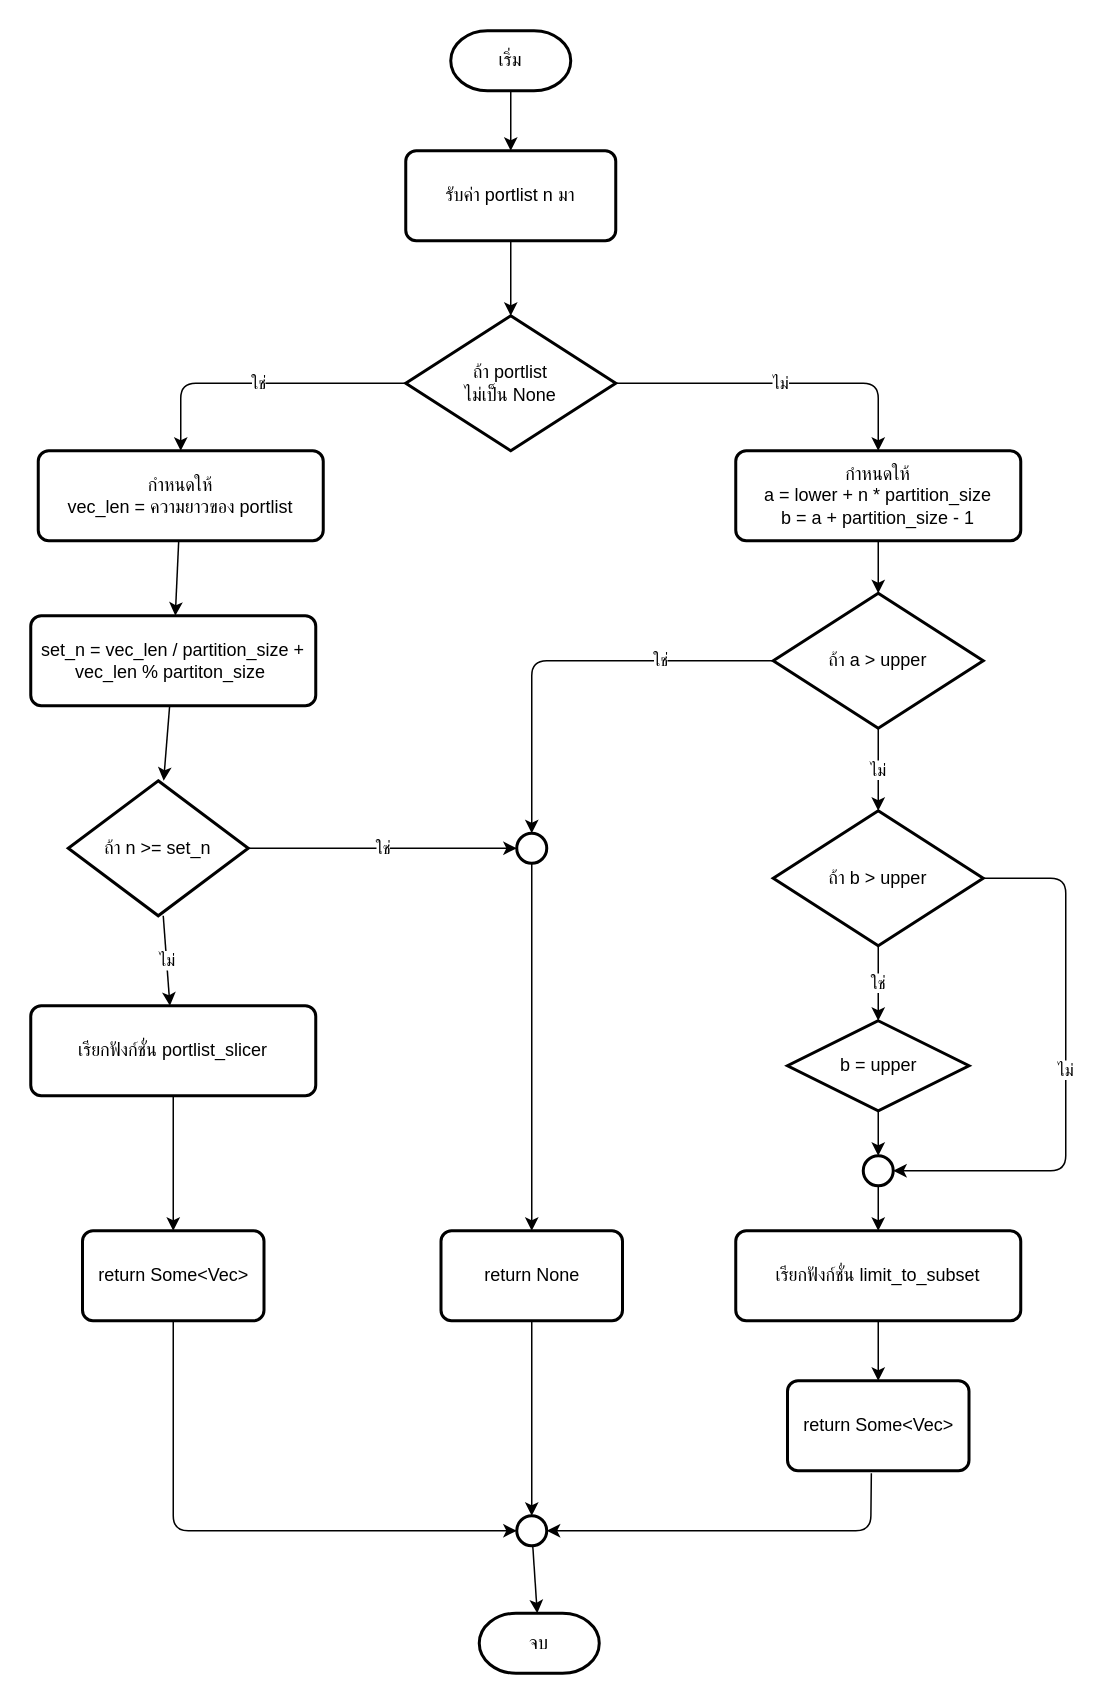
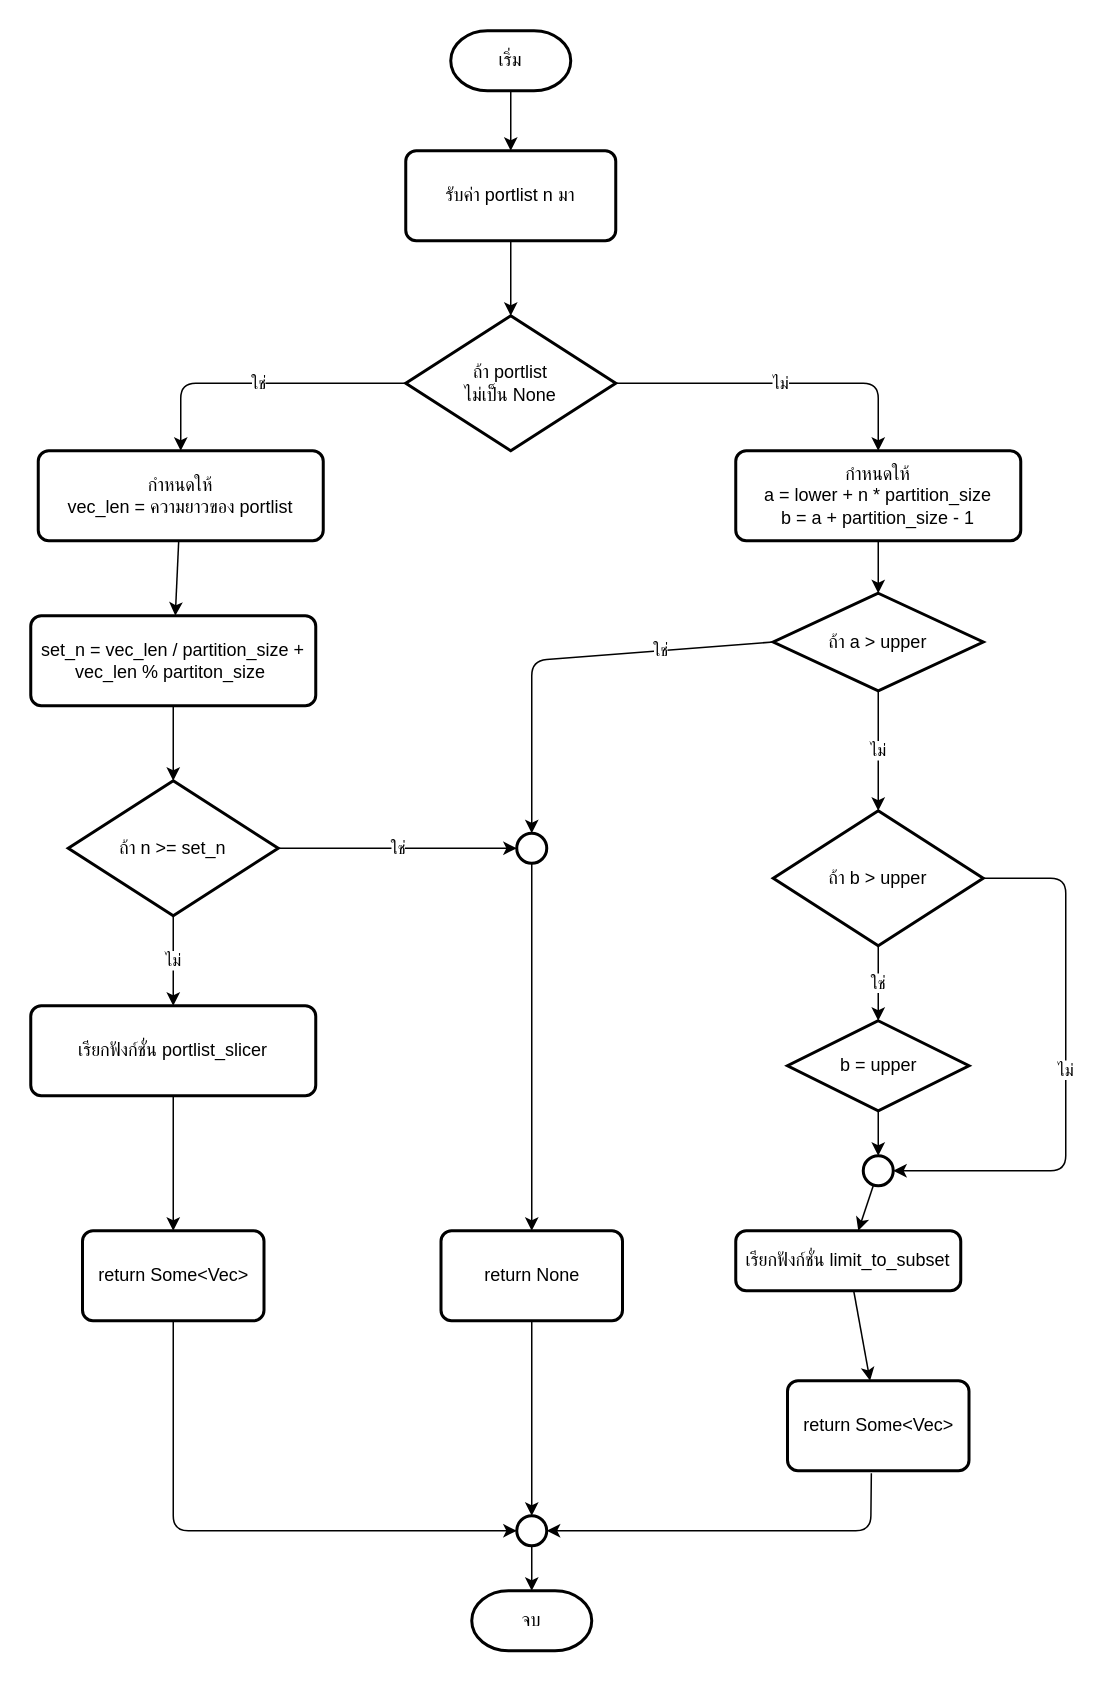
node "ถ้า a > upper": size 210x135 -> 210x98
node "ถ้า n >= set_n": size 180x135 -> 210x135
node "เรียกฟังก์ชั่น limit_to_subset": size 285x90 -> 225x60
node "จบ": moved (539, 1643) -> (532, 1621)
